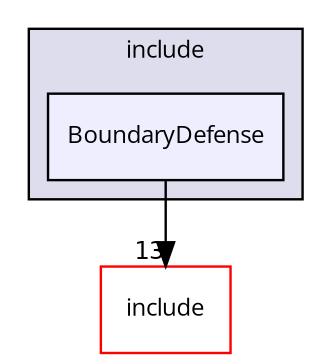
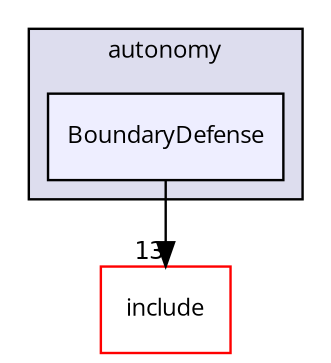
cluster "include": label "include" -> "autonomy"
